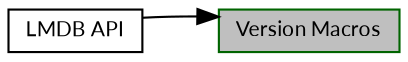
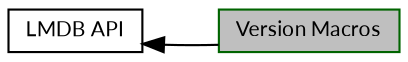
edge "LMDB API" -> "Version Macros": reversed
